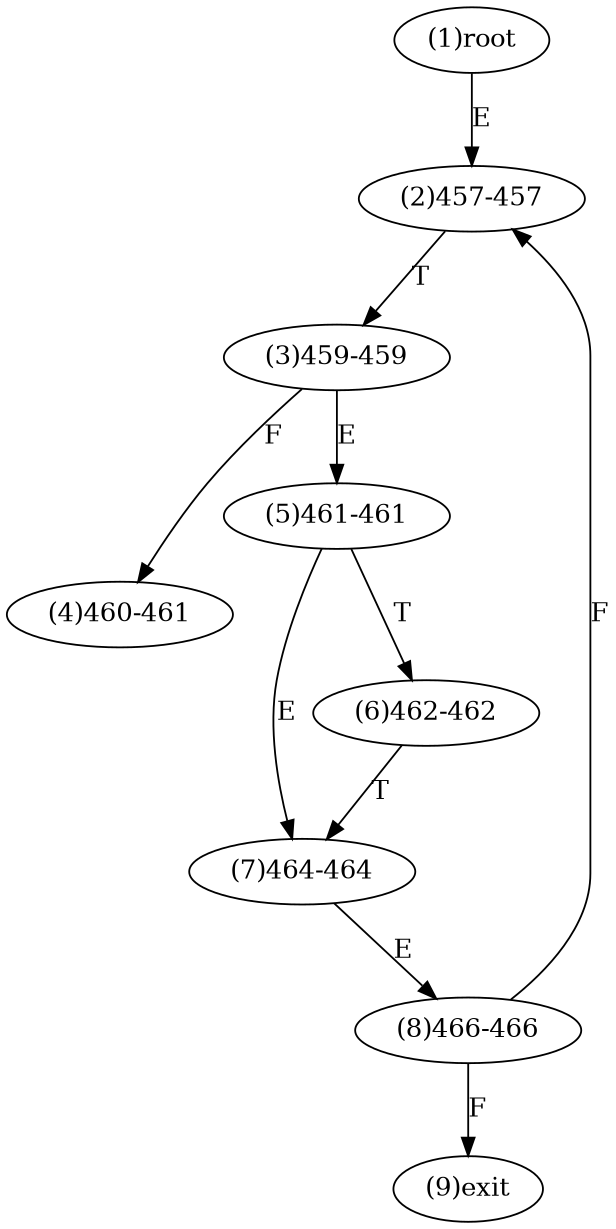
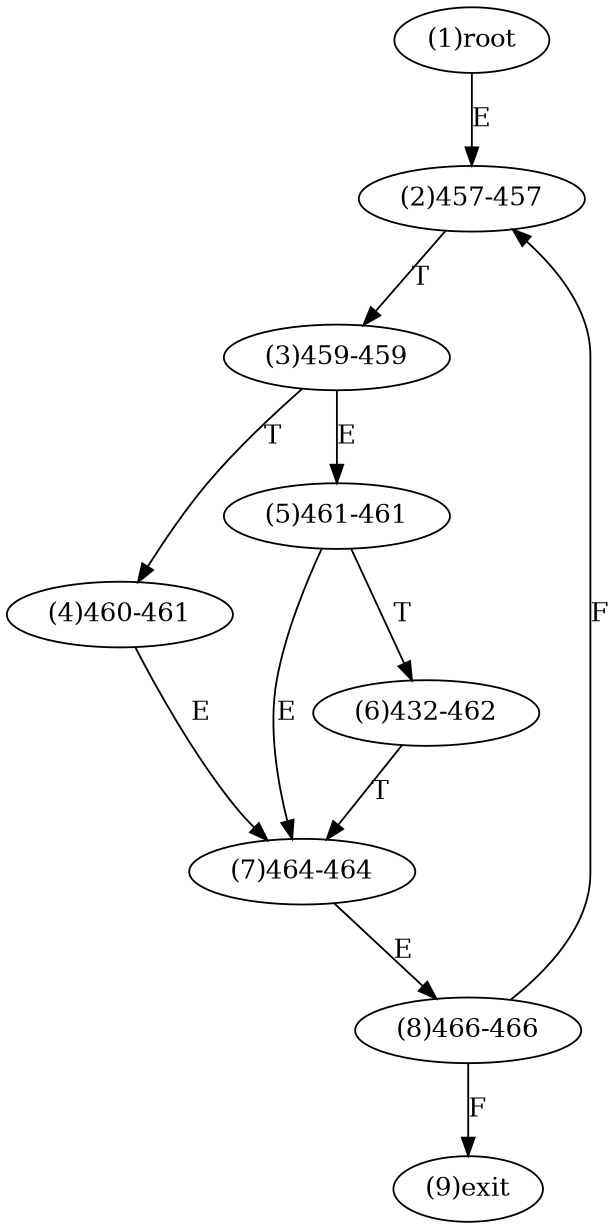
edge "(3)459-459" -> "(4)460-461": label "F" -> "T"
node "(6)462-462": label "(6)462-462" -> "(6)432-462"
edge "(4)460-461" -> "(7)464-464": added, label "E"
